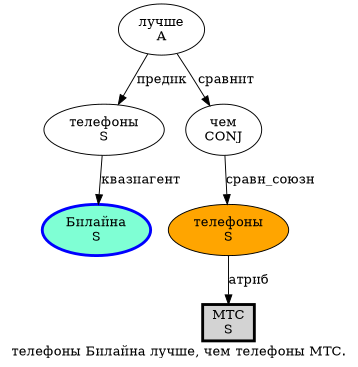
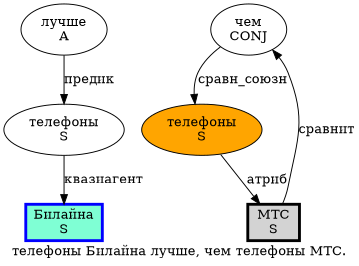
edge "лучше A" -> "чем CONJ": now "МТС S" -> "чем CONJ"
node "Билайна S": shape ellipse -> box
